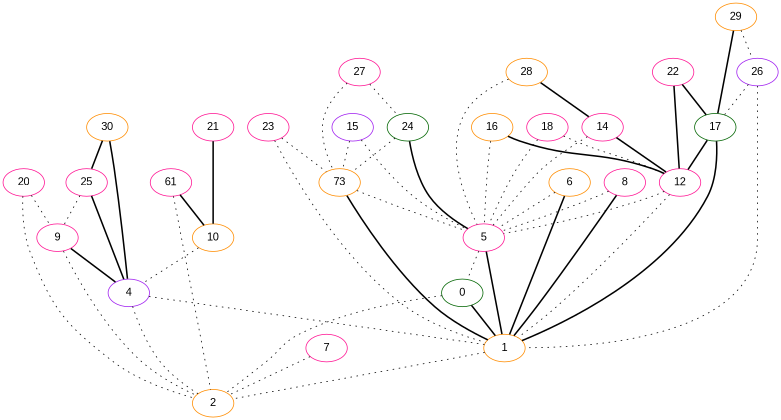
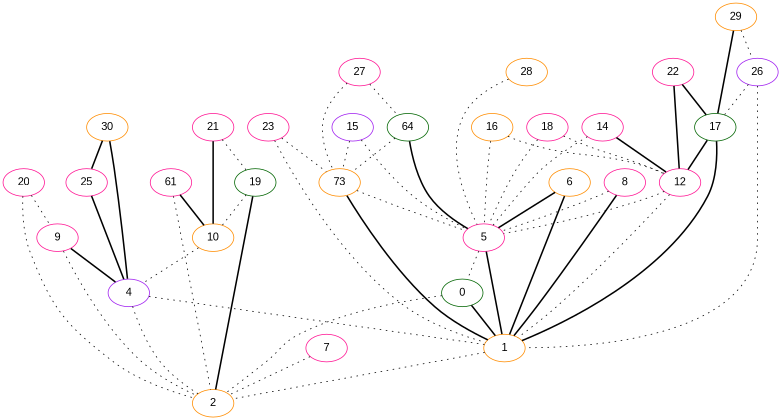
edge "28" -- "14": removed
node "24": label "24" -> "64"
edge "16" -- "12": style bold -> dotted
node "19": added
edge "25" -- "9": removed
edge "6" -- "5": style dotted -> bold
